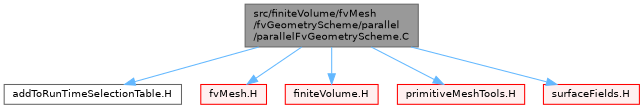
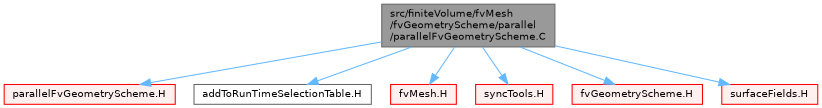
node "parallelFvGeometryScheme.H": added
node "finiteVolume.H": label "finiteVolume.H" -> "syncTools.H"
node "primitiveMeshTools.H": label "primitiveMeshTools.H" -> "fvGeometryScheme.H"
